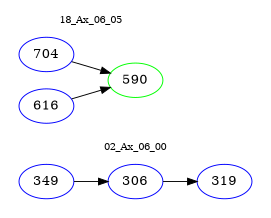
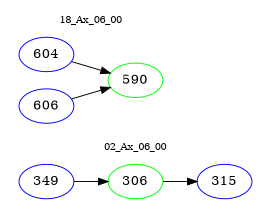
cluster "18_Ax_06_05": label "18_Ax_06_05" -> "18_Ax_06_00"
node "704": label "704" -> "604"
node "616": label "616" -> "606"
node "306": color blue -> green
node "319": label "319" -> "315"
